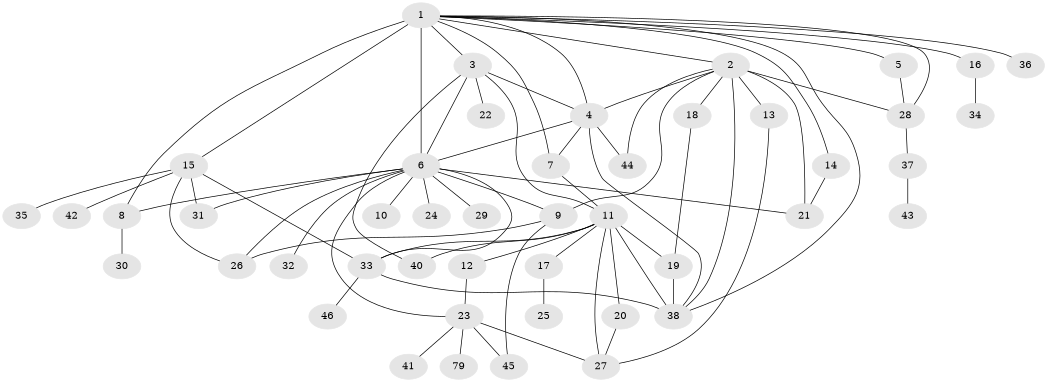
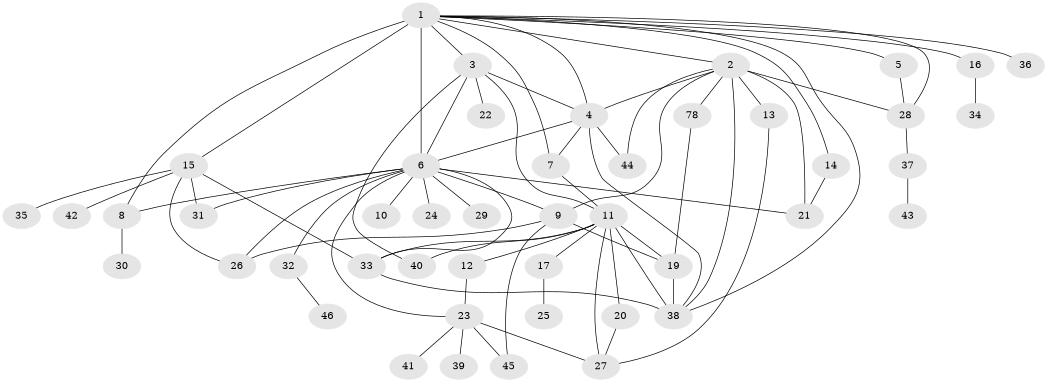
node "18": label "18" -> "78"
edge "9" -- "19": added
edge "33" -- "46": now "32" -- "46"
node "79": label "79" -> "39"
